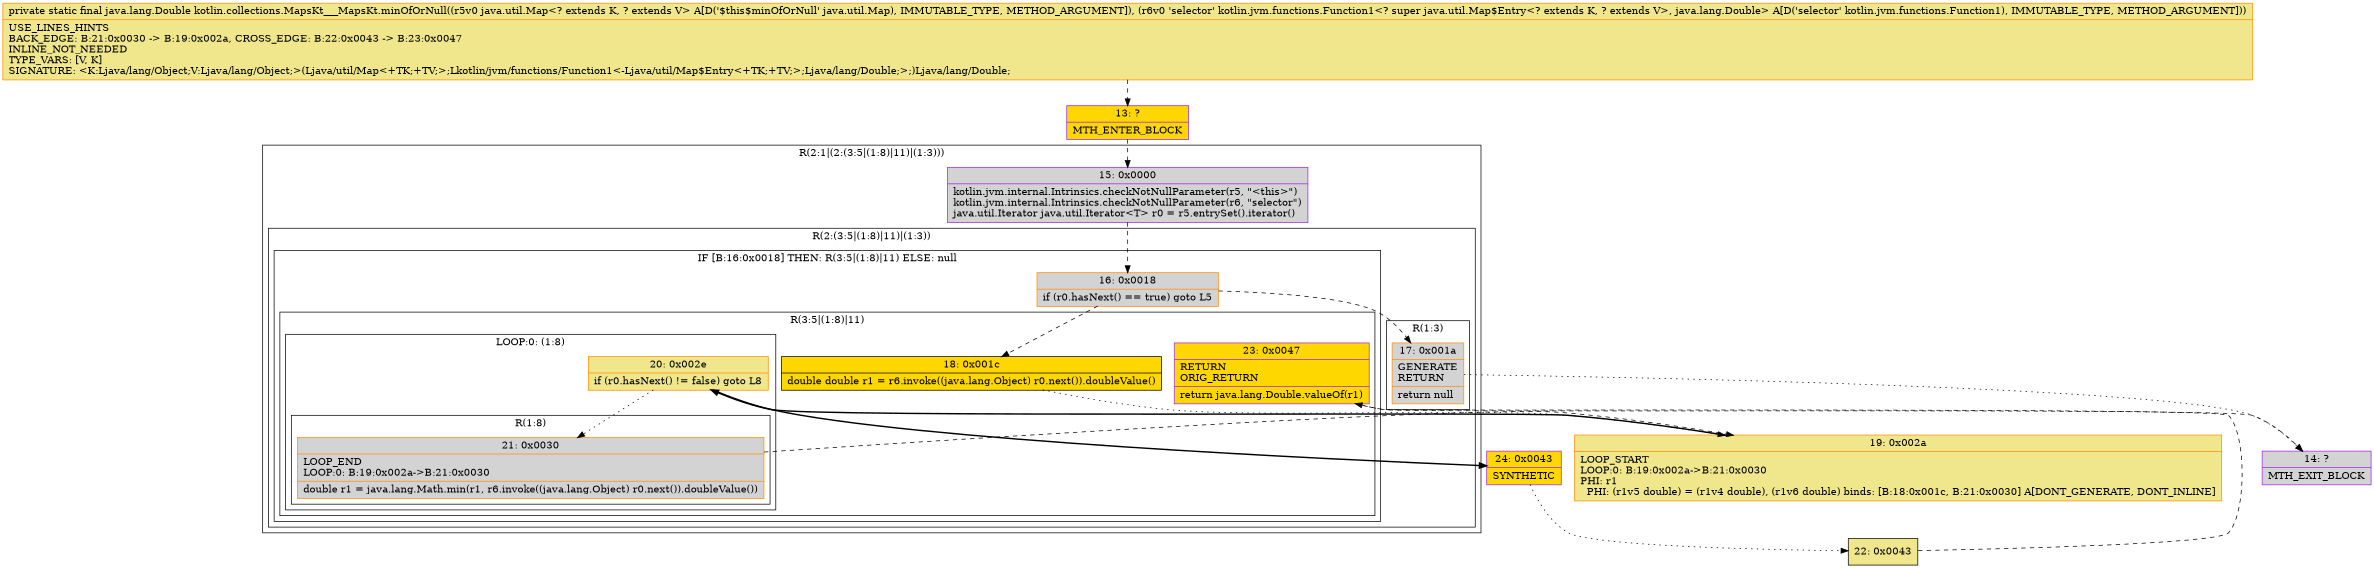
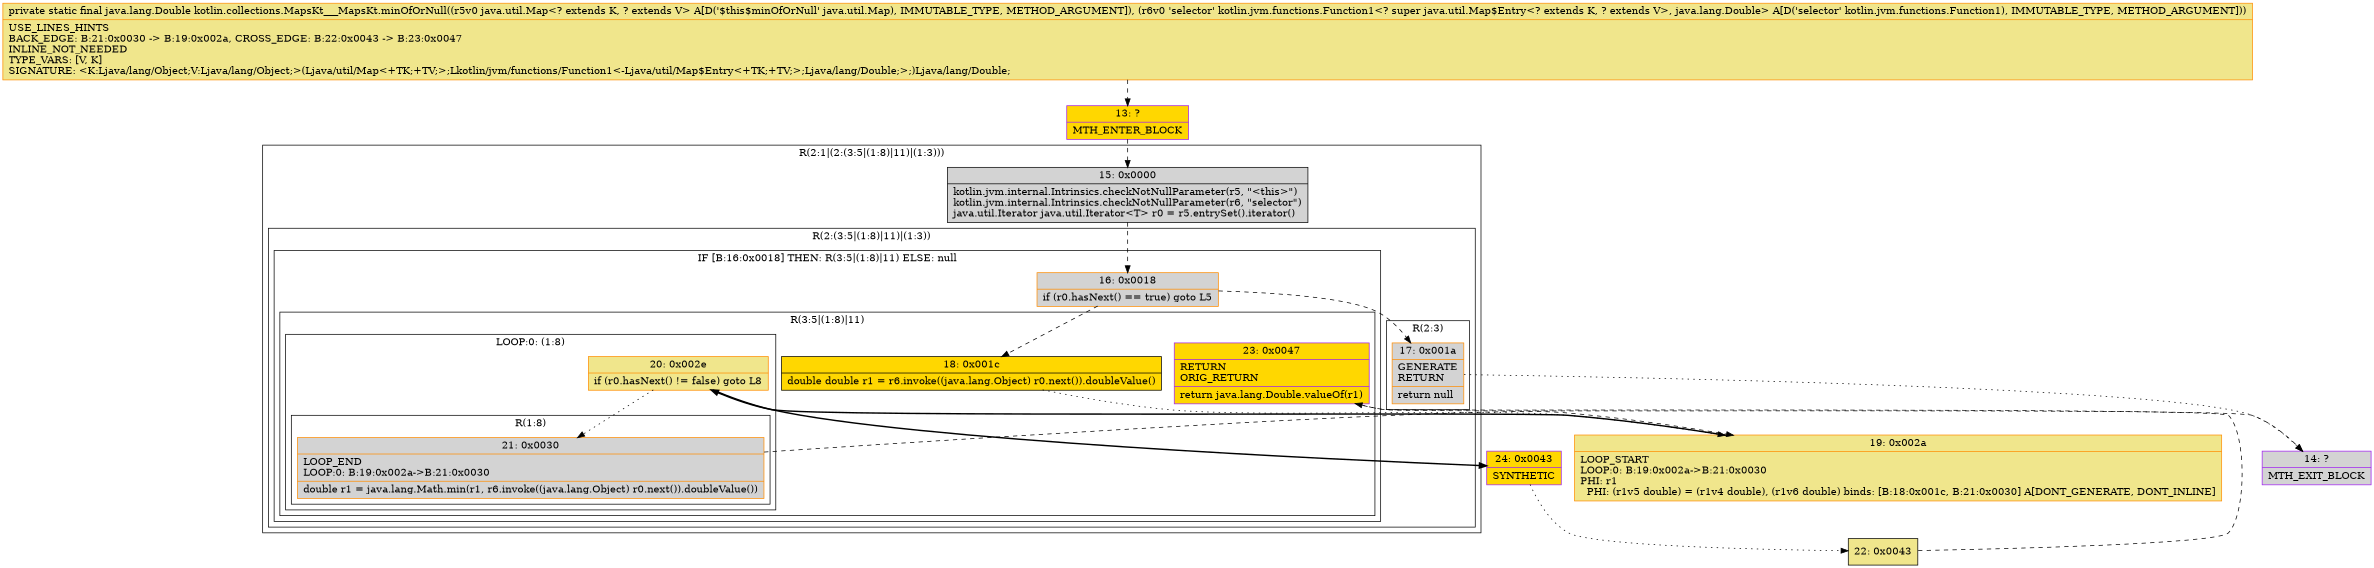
node "15: 0x0000": color purple -> black
cluster "R(1:3)": label "R(1:3)" -> "R(2:3)"
